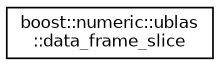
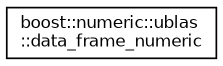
node "boost::numeric::ublas ::data_frame_slice": label "boost::numeric::ublas ::data_frame_slice" -> "boost::numeric::ublas ::data_frame_numeric"
